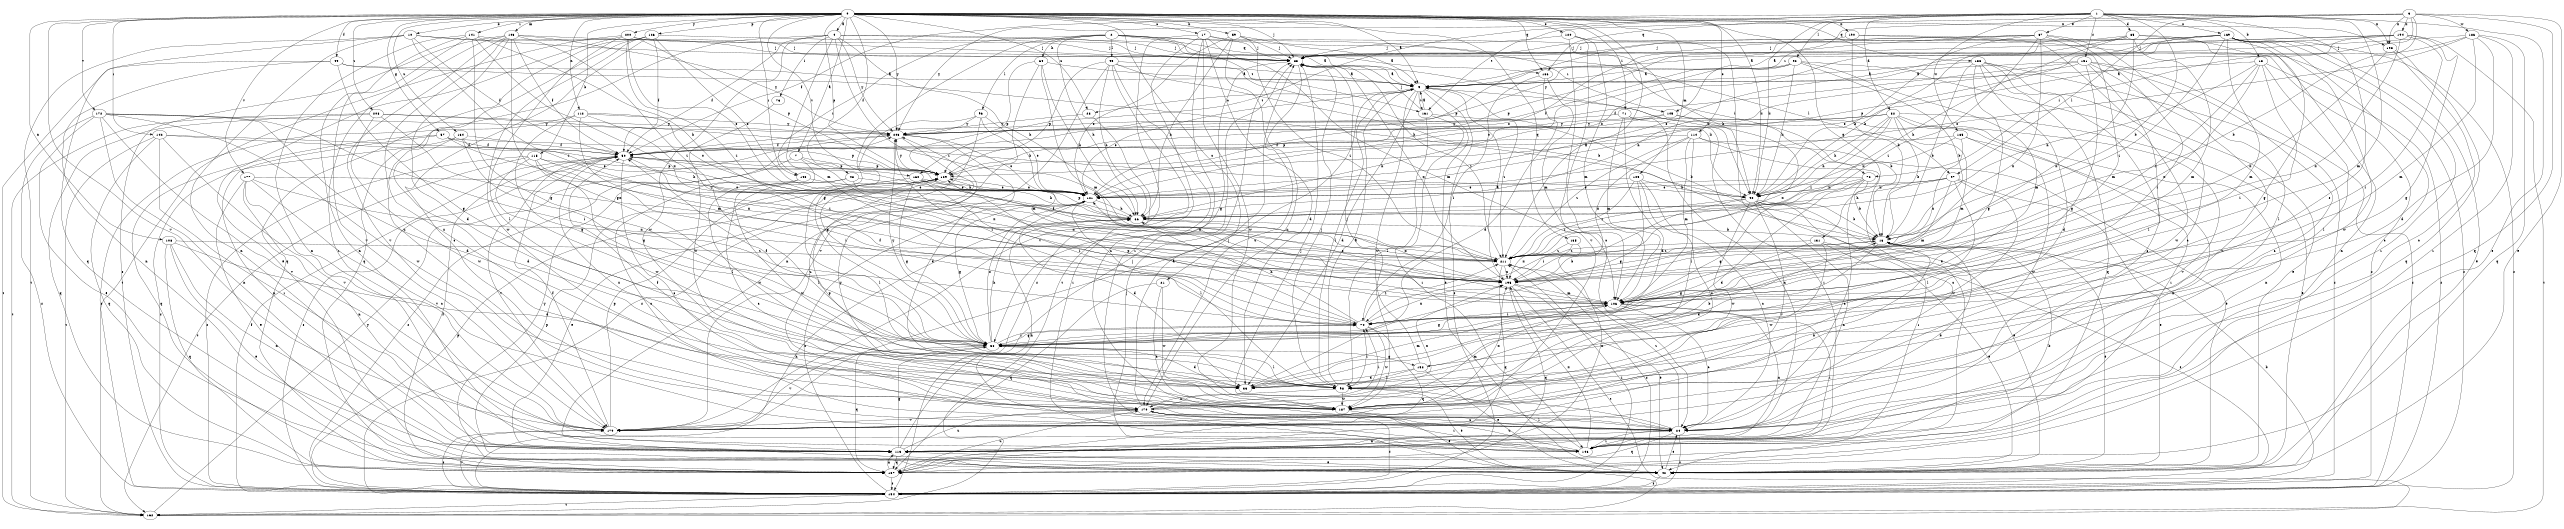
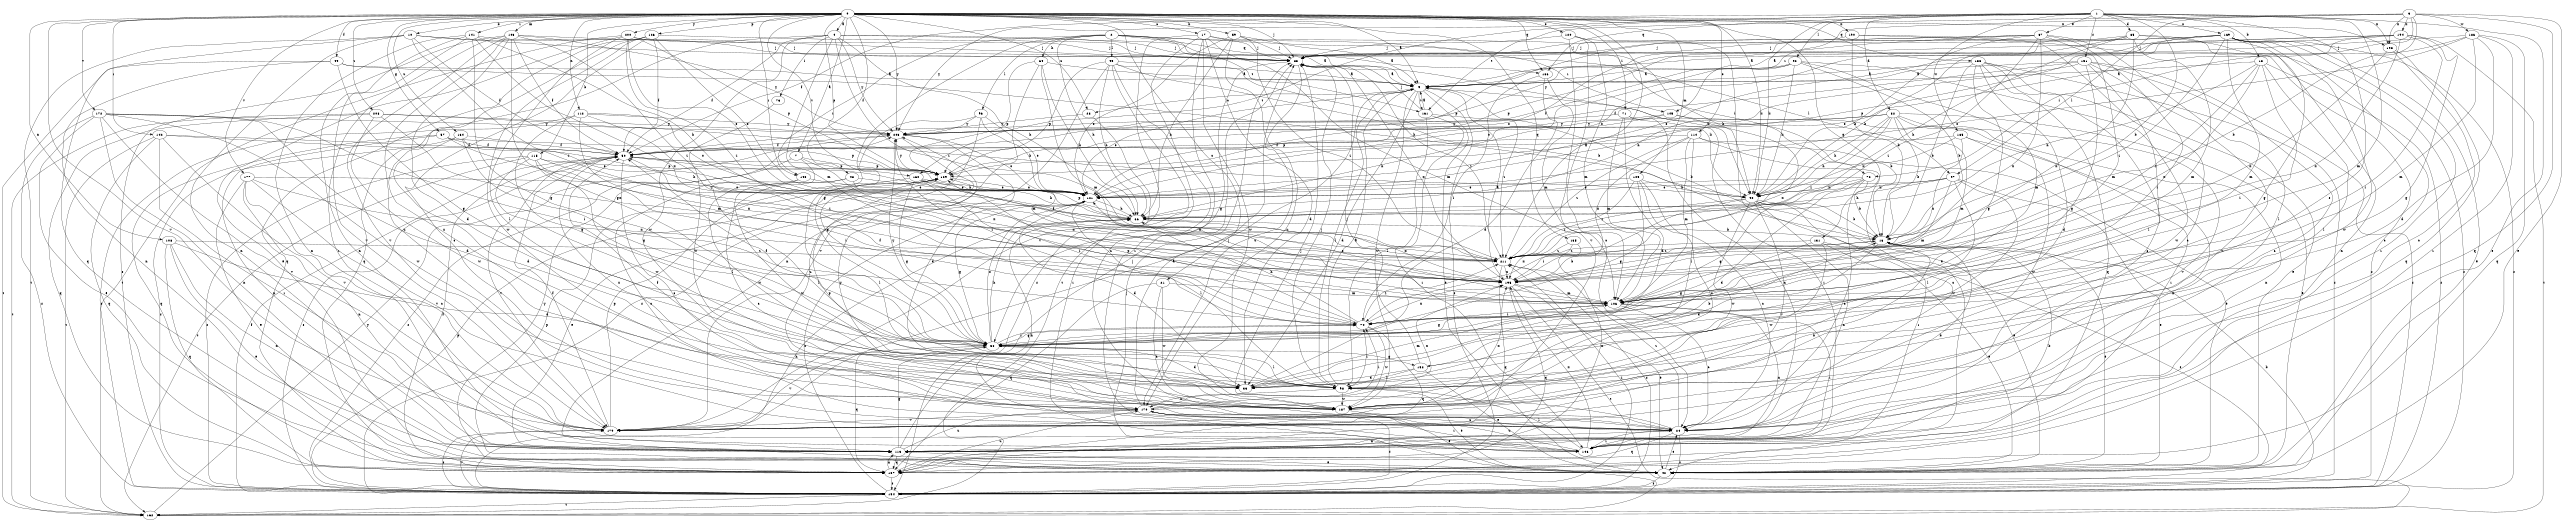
edge "170" -> "106": now "21" -> "106"
